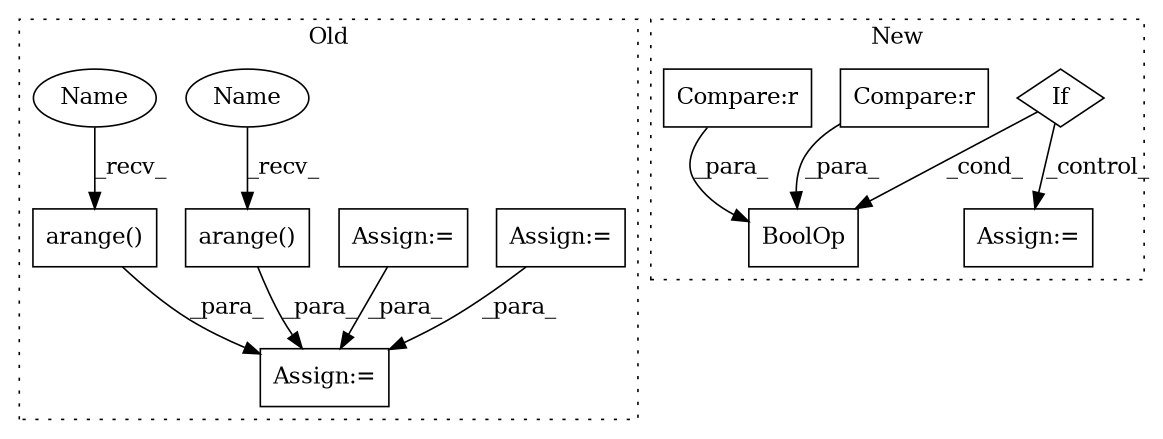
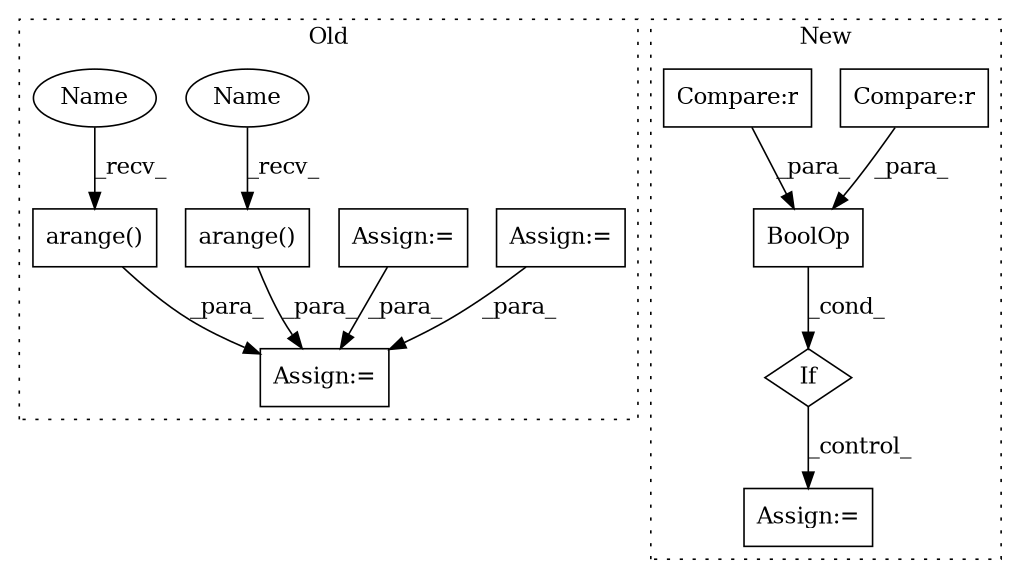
edge "If" -> "BoolOp": reversed
